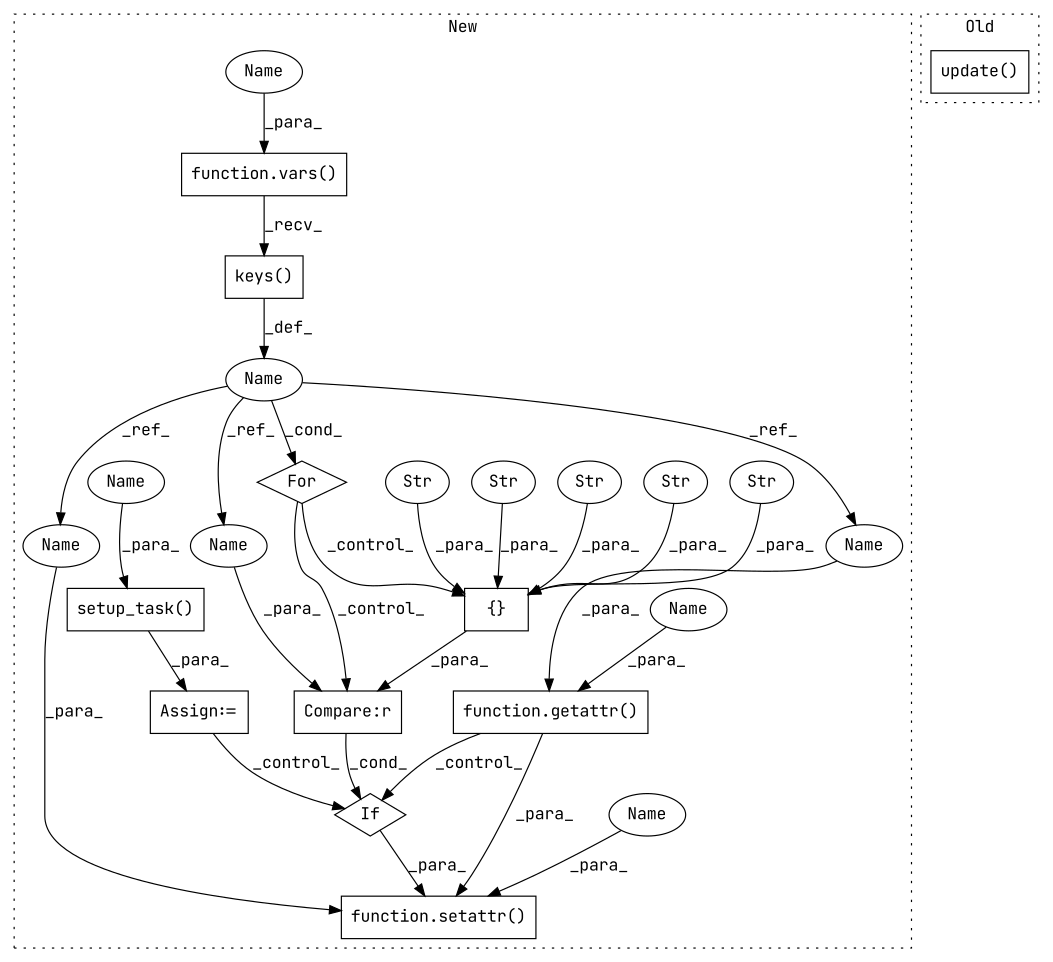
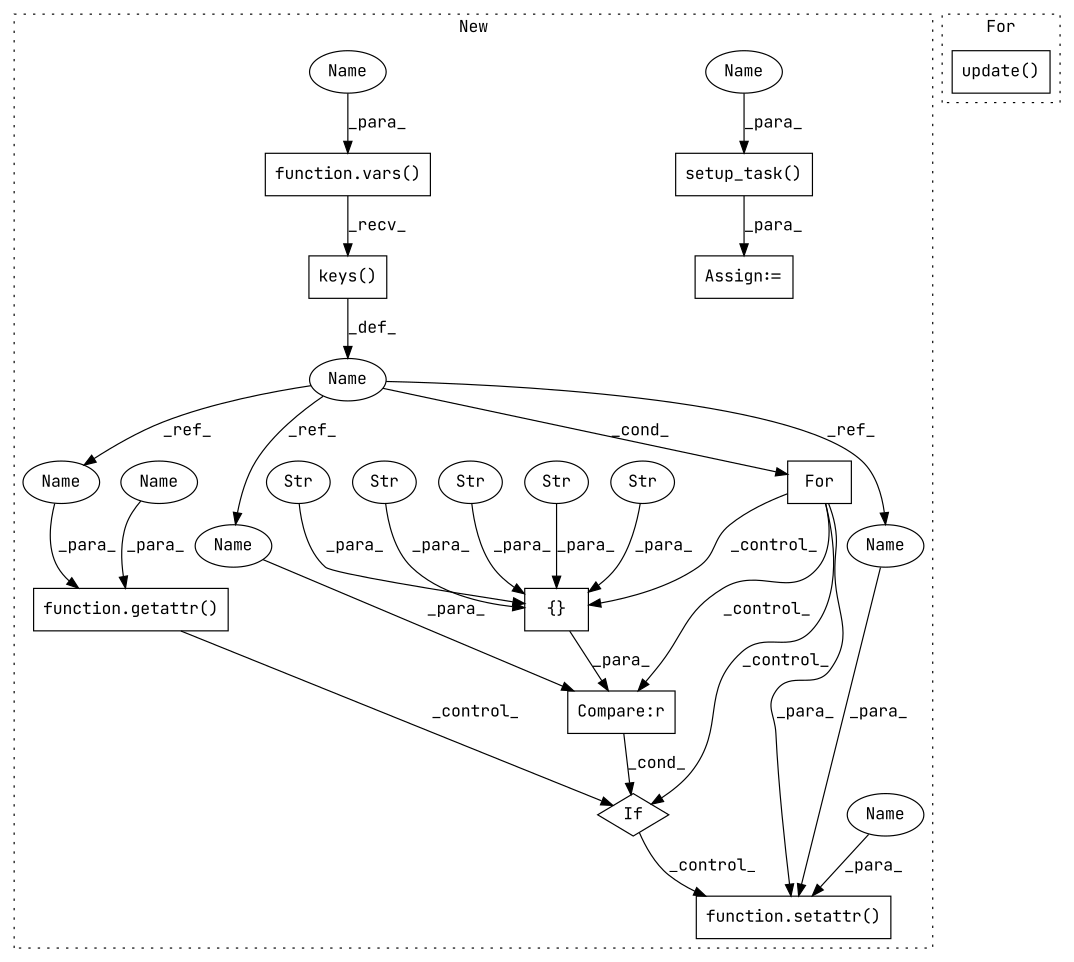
cluster "Old": label "Old" -> "For"
node "For": shape diamond -> box
edge "Assign:=" -> "If": now "For" -> "If"
edge "function.getattr()" -> "function.setattr()": now "For" -> "function.setattr()"
edge "If" -> "function.setattr()": label "_para_" -> "_control_"
